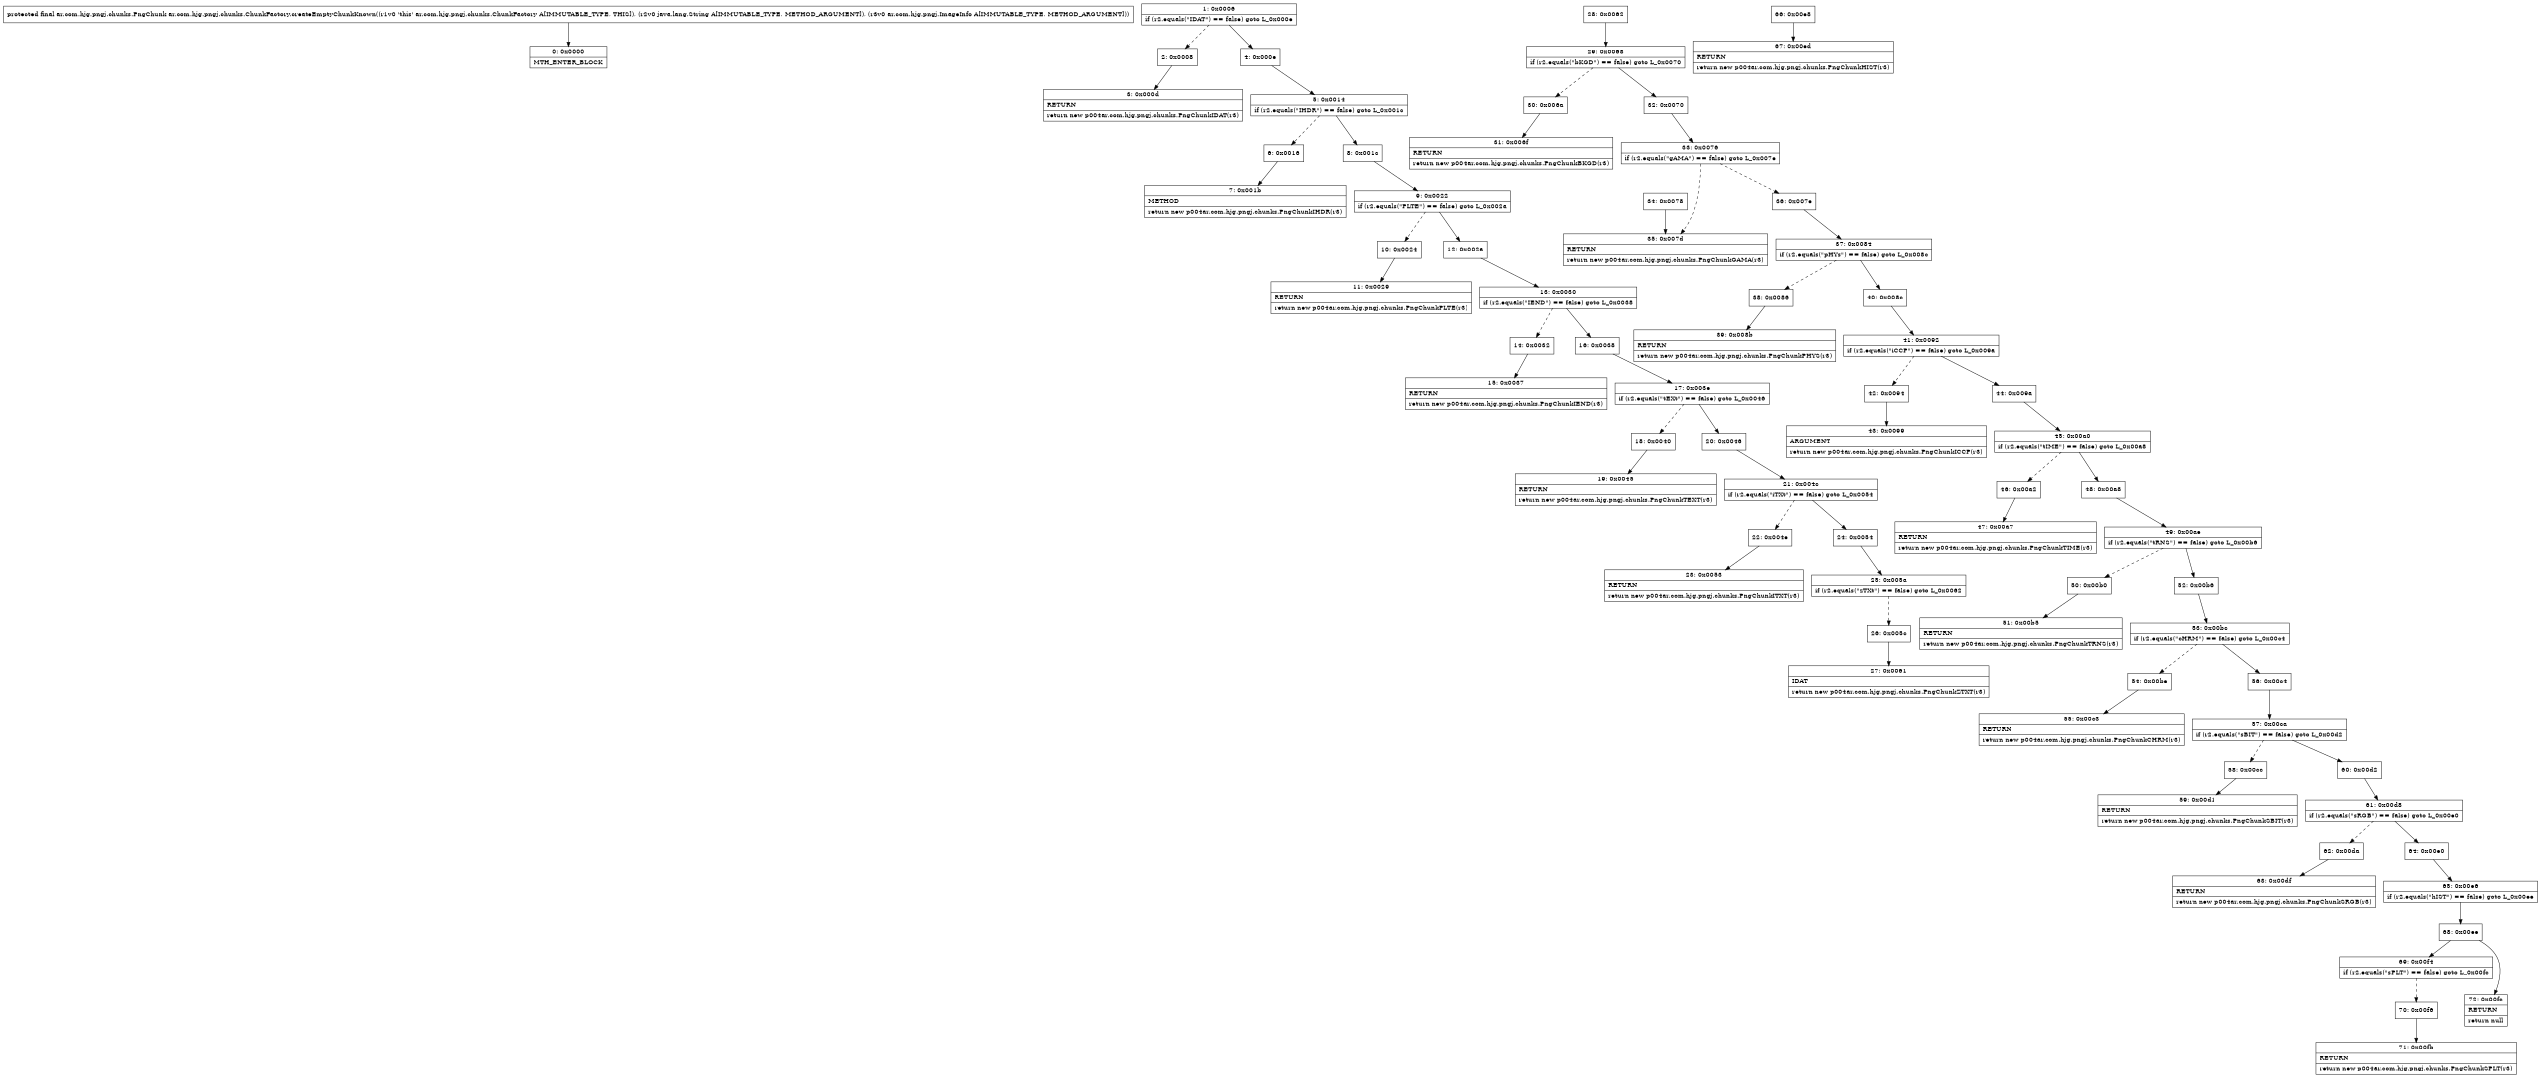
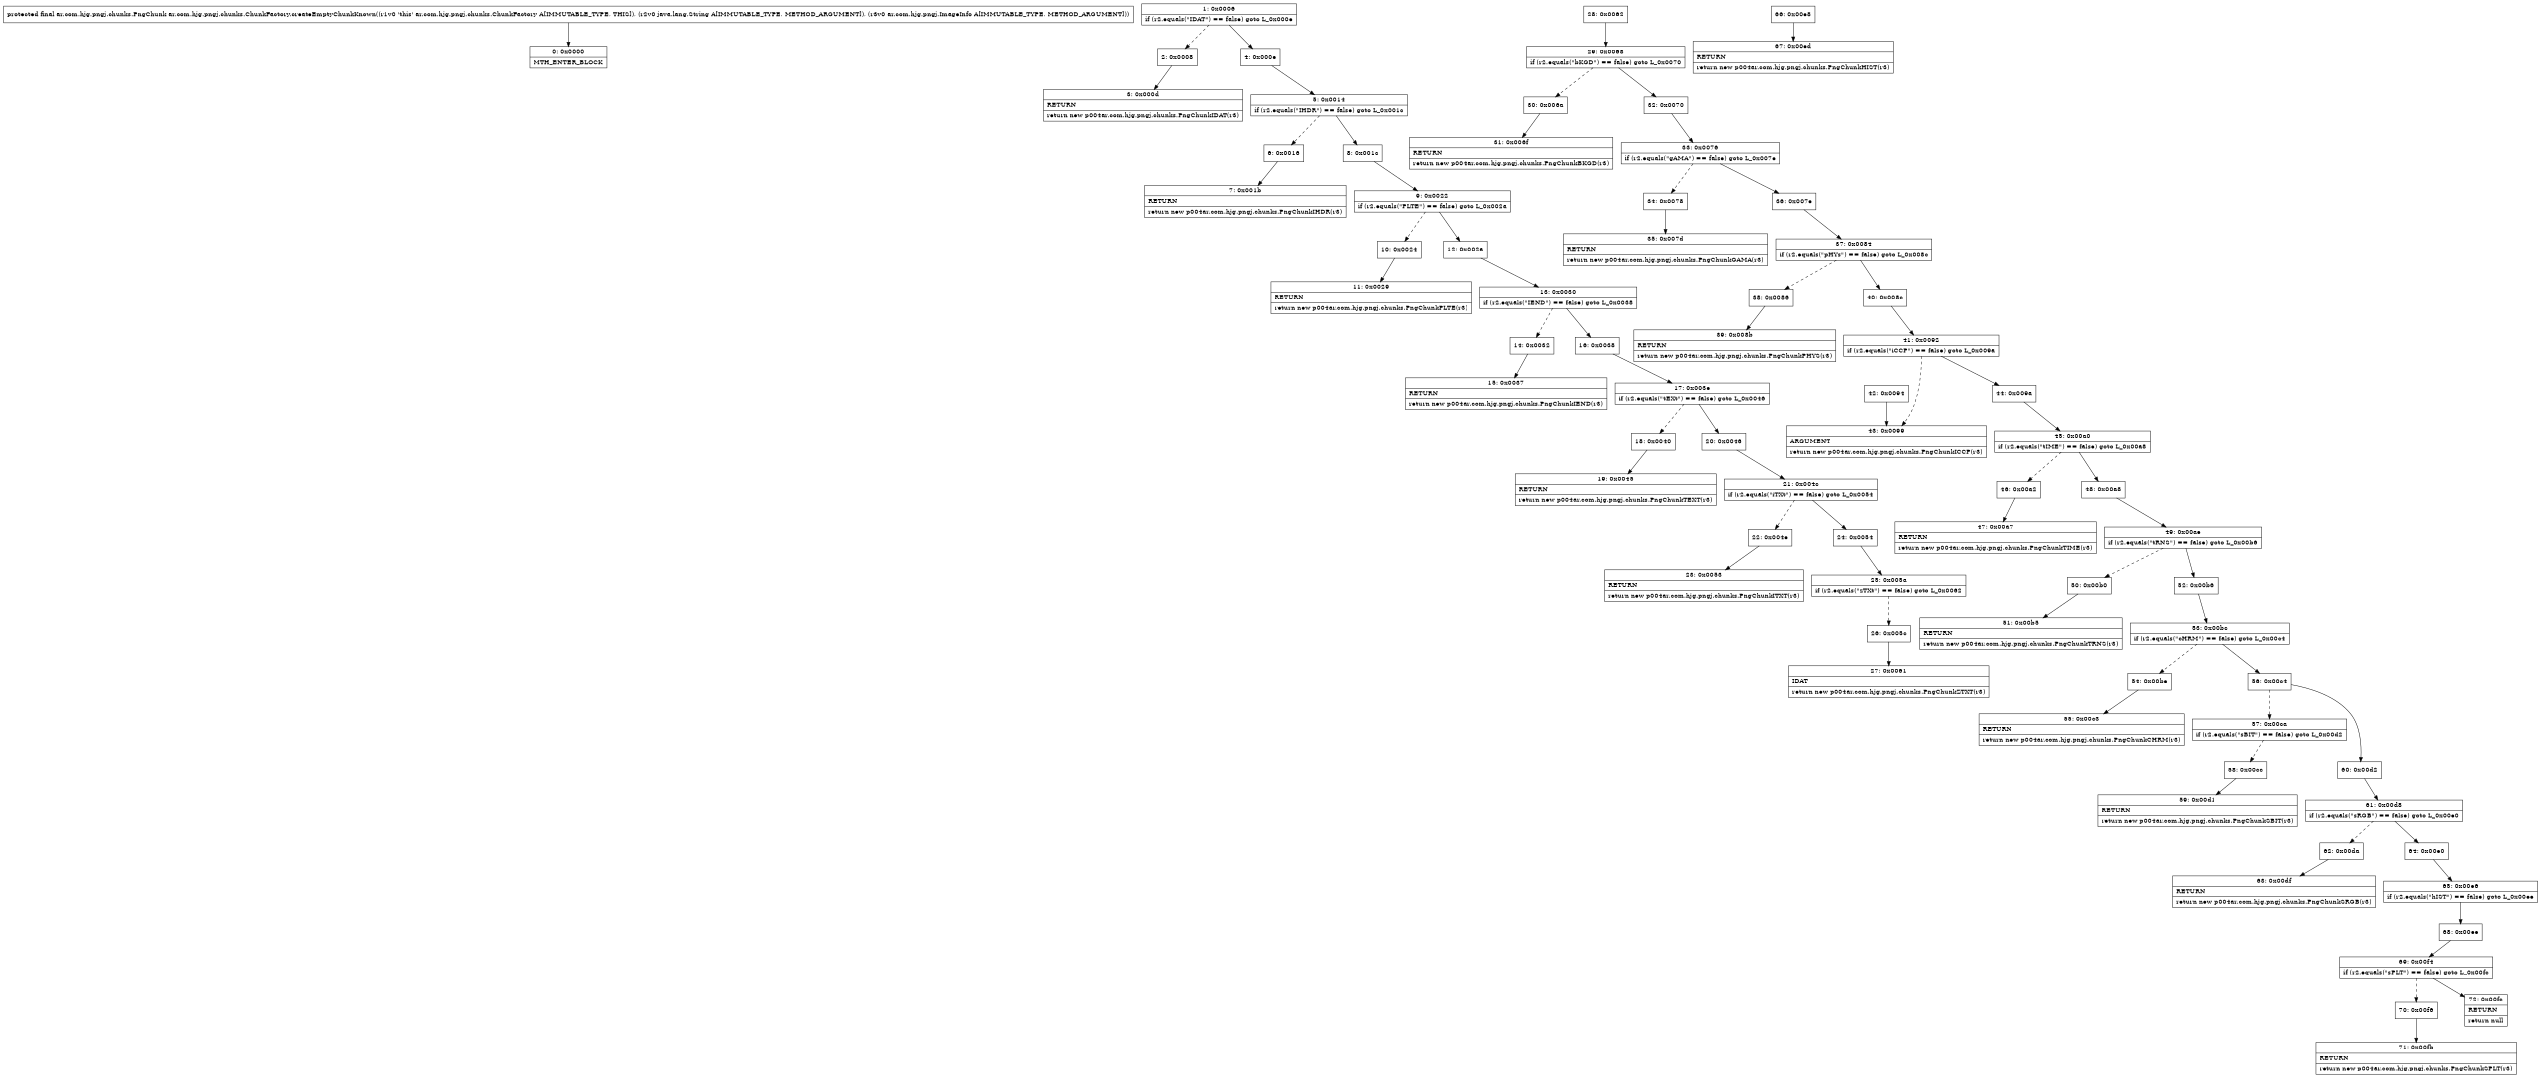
edge "33: 0x0076" -> "36: 0x007e": style dashed -> solid
edge "33: 0x0076" -> "35: 0x007d": now "33: 0x0076" -> "34: 0x0078"
node "7: 0x001b": text "METHOD" -> "RETURN"
edge "41: 0x0092" -> "42: 0x0094": now "41: 0x0092" -> "43: 0x0099"
edge "56: 0x00c4" -> "57: 0x00ca": style solid -> dashed
edge "57: 0x00ca" -> "60: 0x00d2": now "56: 0x00c4" -> "60: 0x00d2"
edge "68: 0x00ee" -> "72: 0x00fc": now "69: 0x00f4" -> "72: 0x00fc"
